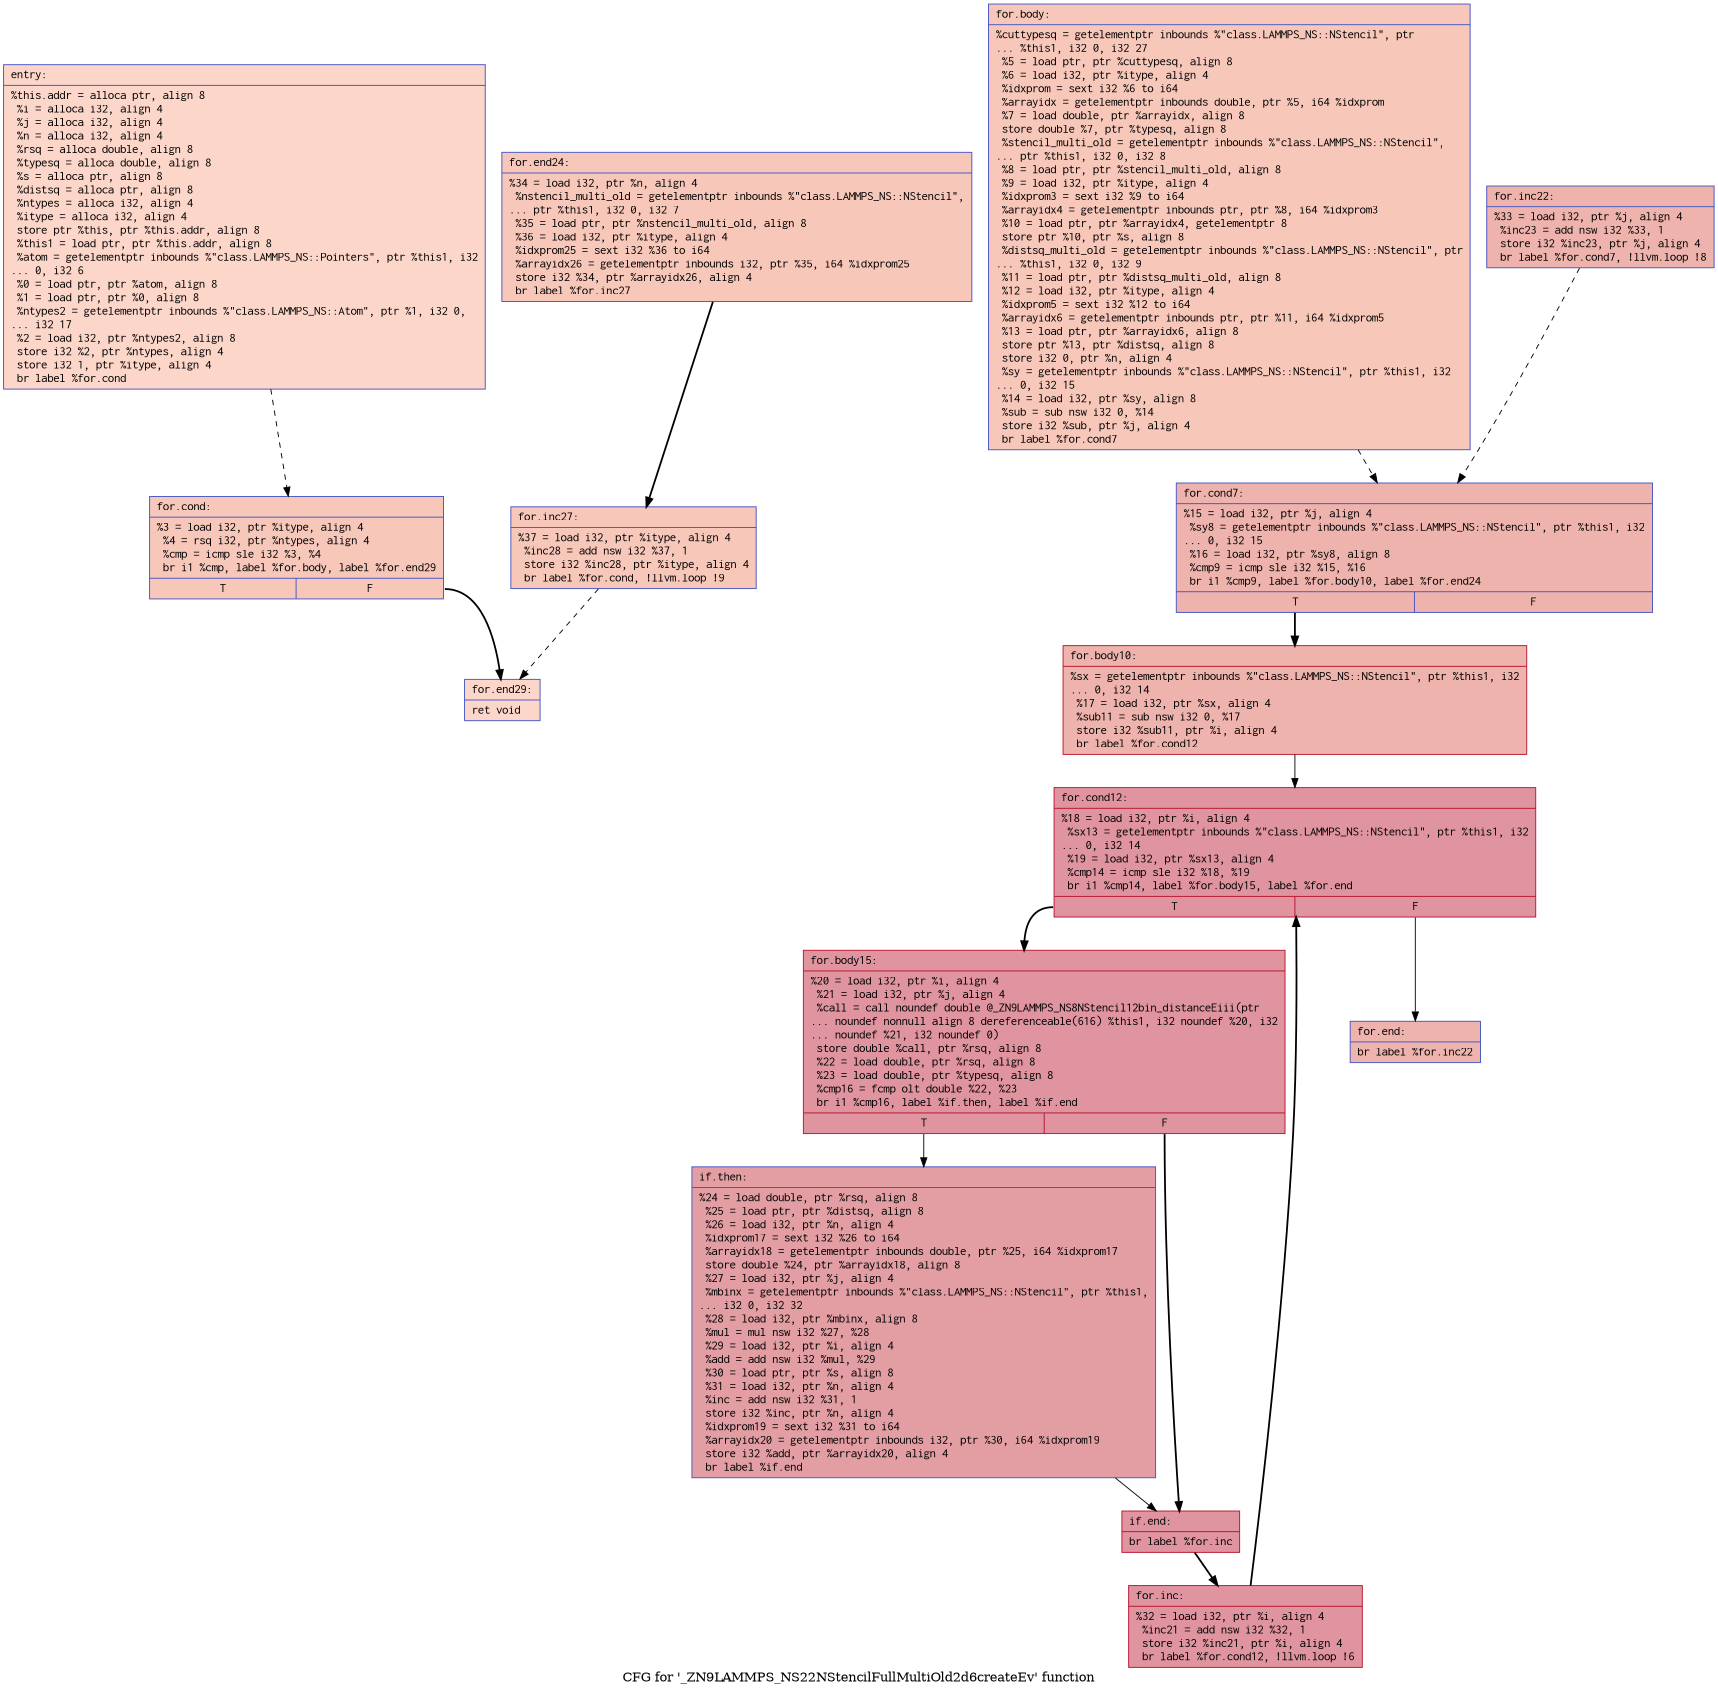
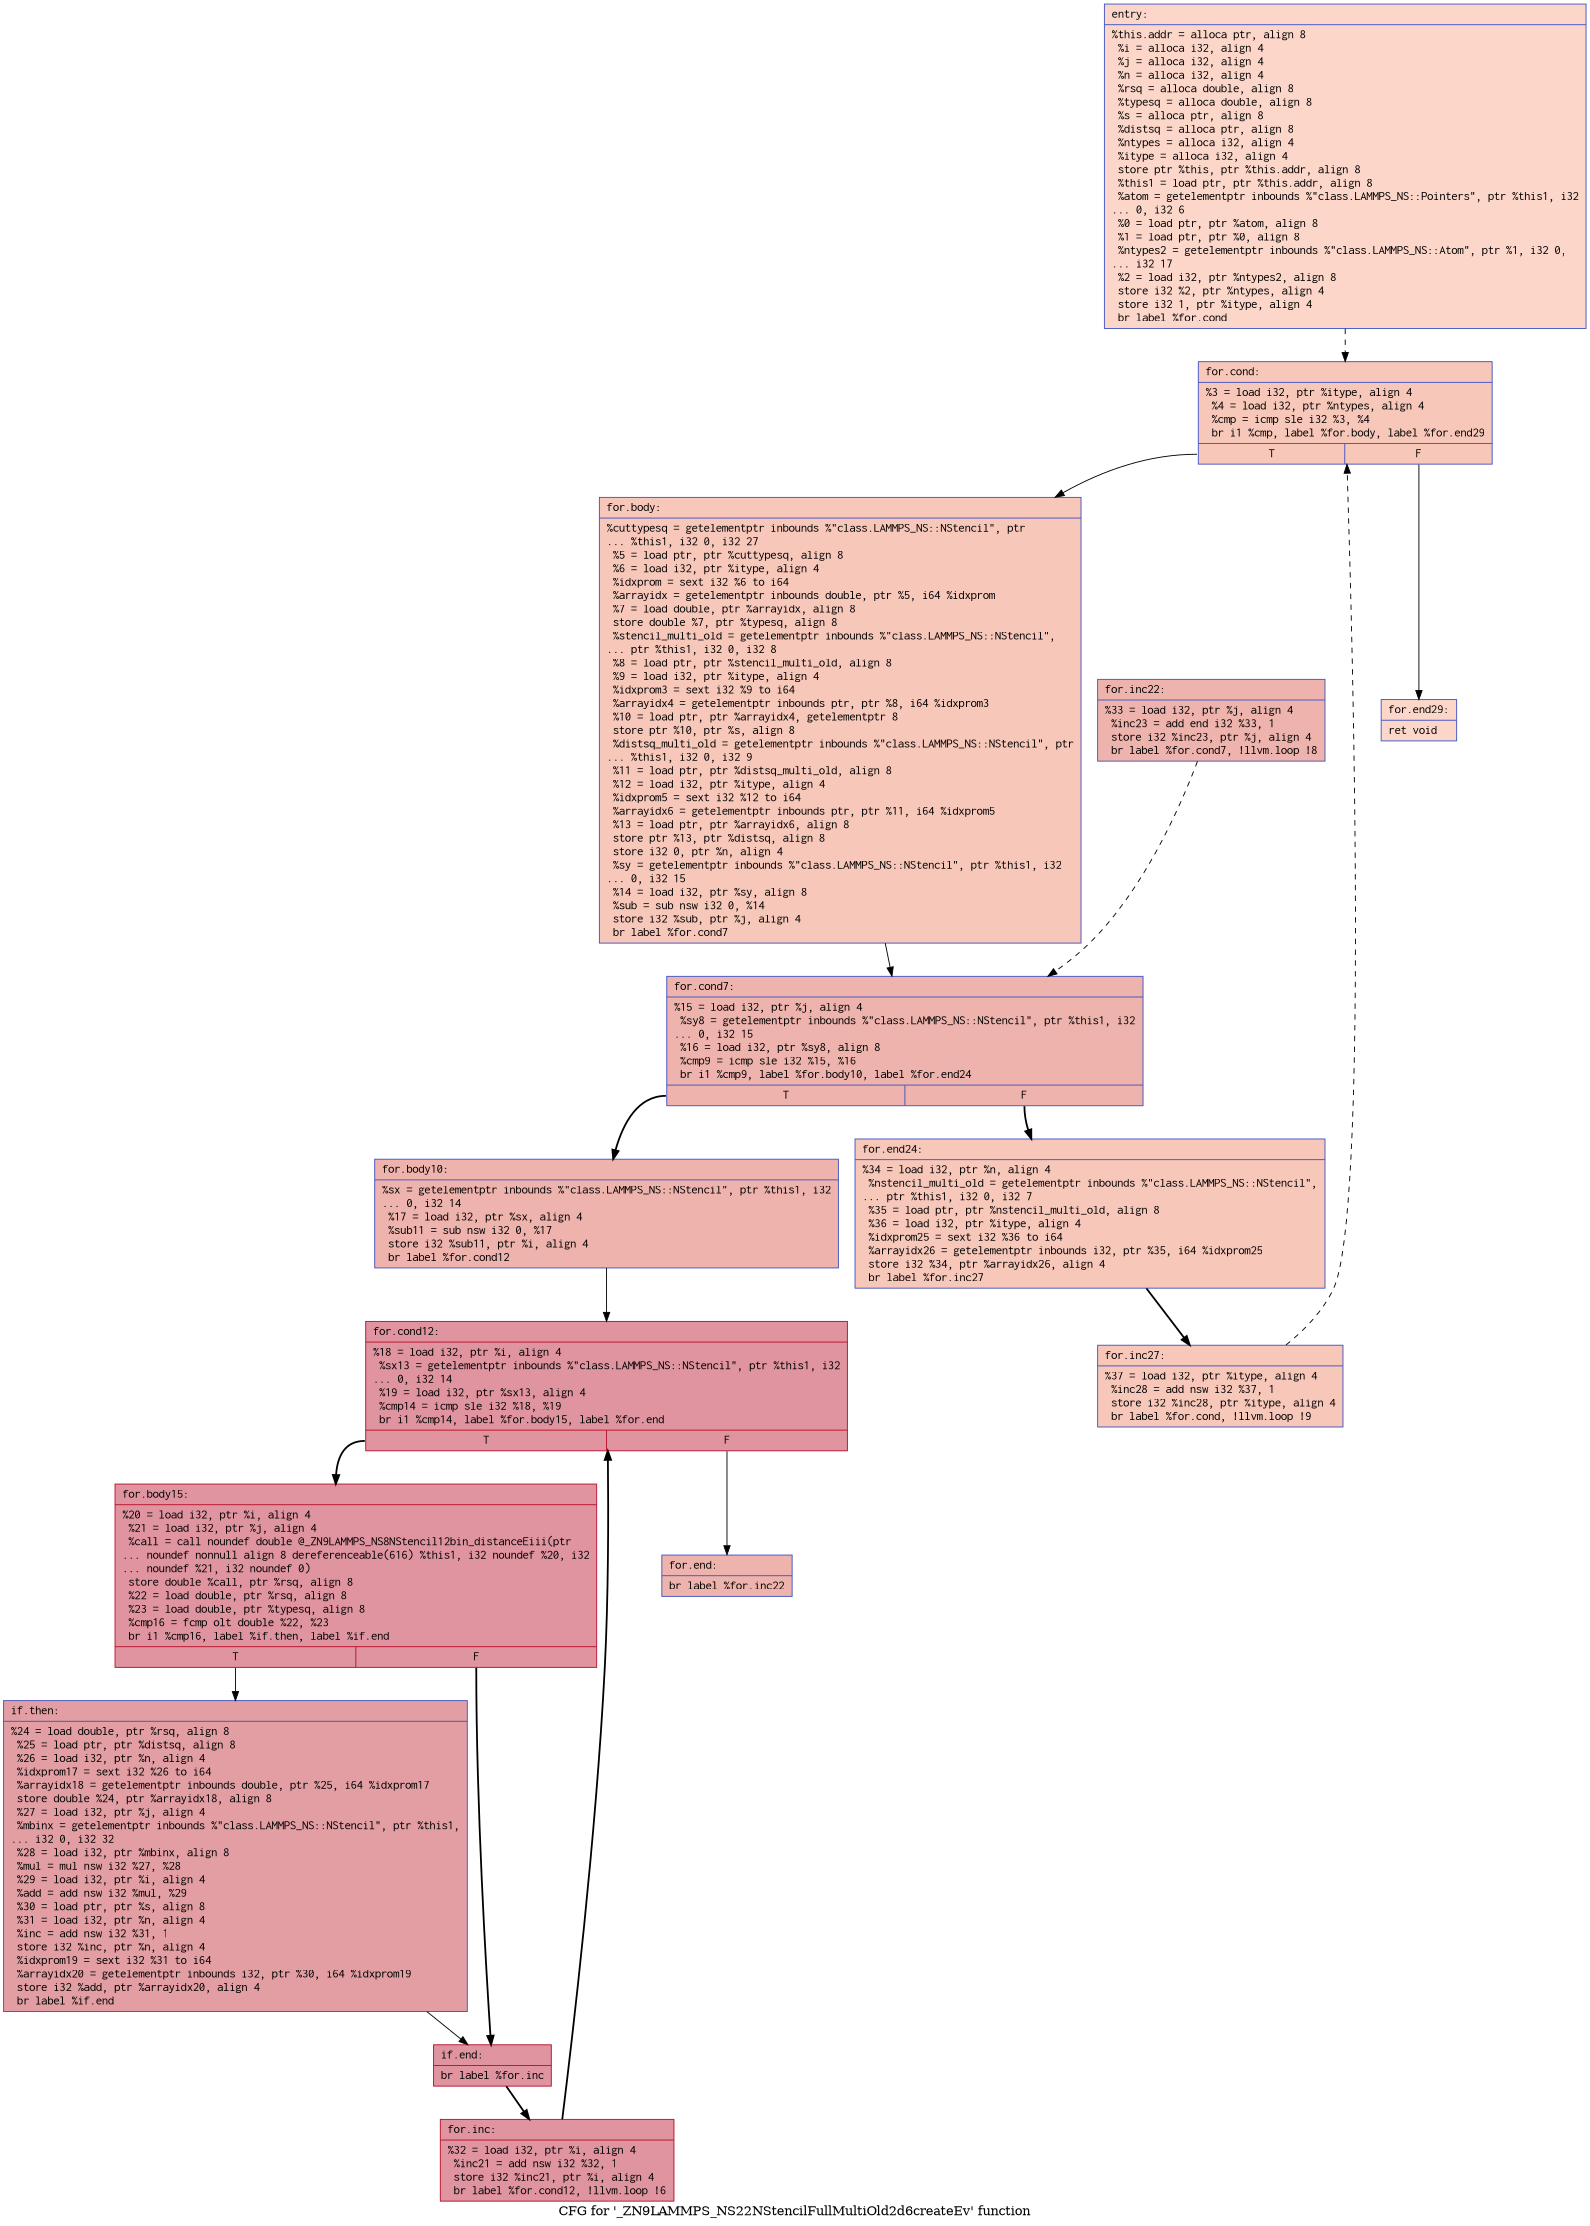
node "for.inc22:": text "%inc23 = add nsw i32 %33, 1" -> "%inc23 = add end i32 %33, 1"
edge "for.body:" -> "for.cond7:": style dashed -> solid
edge "for.cond:" -> "for.body:": added
node "for.cond:": text "%4 = rsq i32, ptr %ntypes, align 4" -> "%4 = load i32, ptr %ntypes, align 4"
edge "for.cond:" -> "for.end29:": style bold -> solid
edge "for.inc27:" -> "for.end29:": now "for.inc27:" -> "for.cond:"
node "for.body10:": color #b70d28ff -> #3d50c3ff
edge "for.cond7:" -> "for.end24:": added
